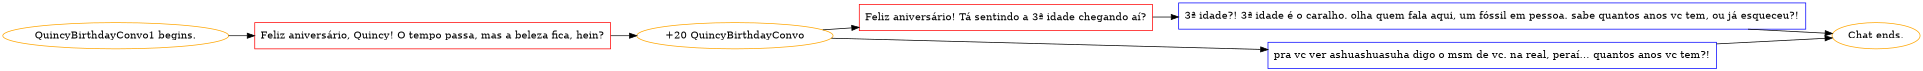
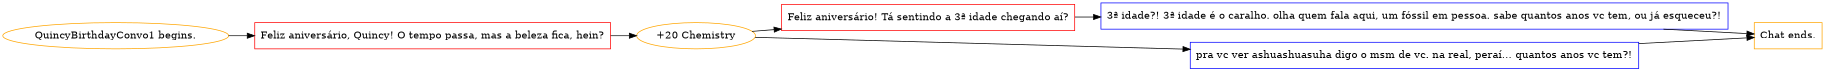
node "+20 QuincyBirthdayConvo": label "+20 QuincyBirthdayConvo" -> "+20 Chemistry"
node "Chat ends.": shape ellipse -> box
